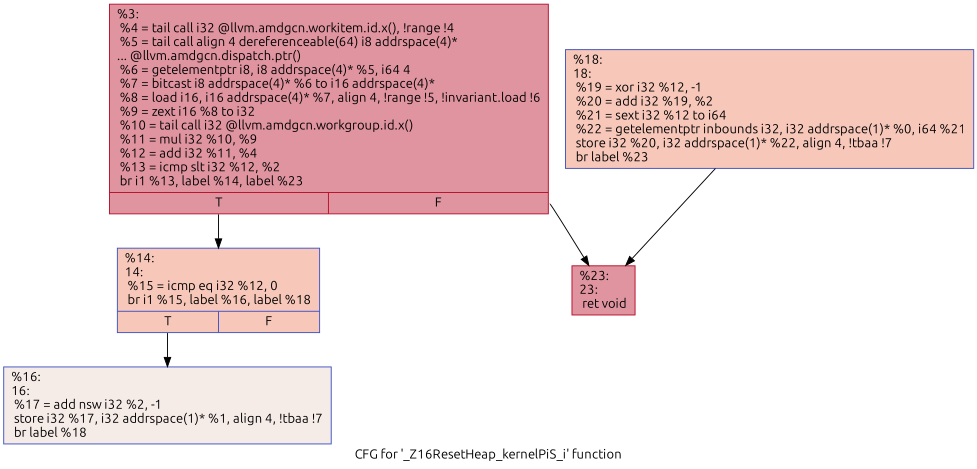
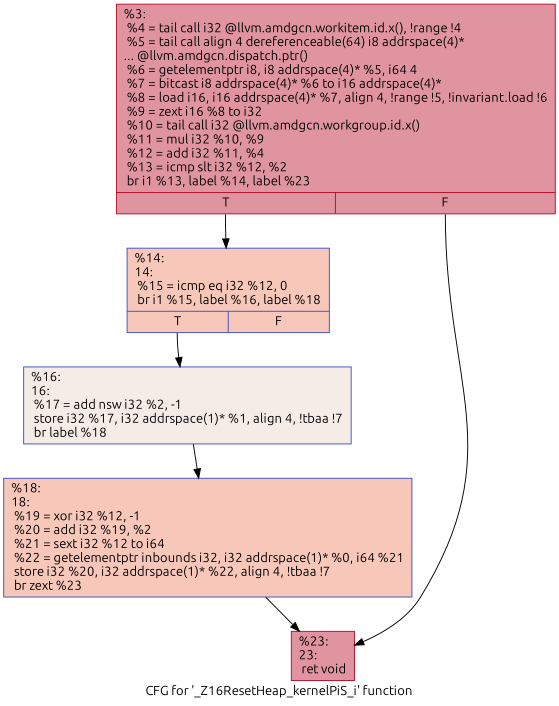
node "%18:": text "br label %23" -> "br zext %23"
edge "%16:" -> "%18:": added
